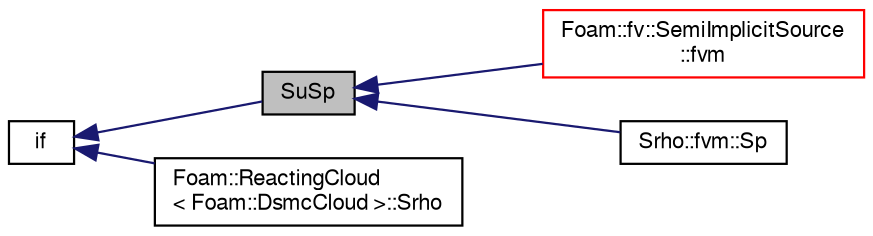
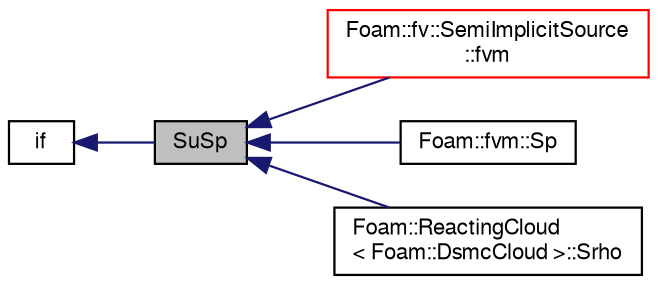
node "Srho::fvm::Sp": label "Srho::fvm::Sp" -> "Foam::fvm::Sp"
edge "Foam::ReactingCloud < Foam::DsmcCloud >::Srho" -> "if": now "Foam::ReactingCloud < Foam::DsmcCloud >::Srho" -> "SuSp"
